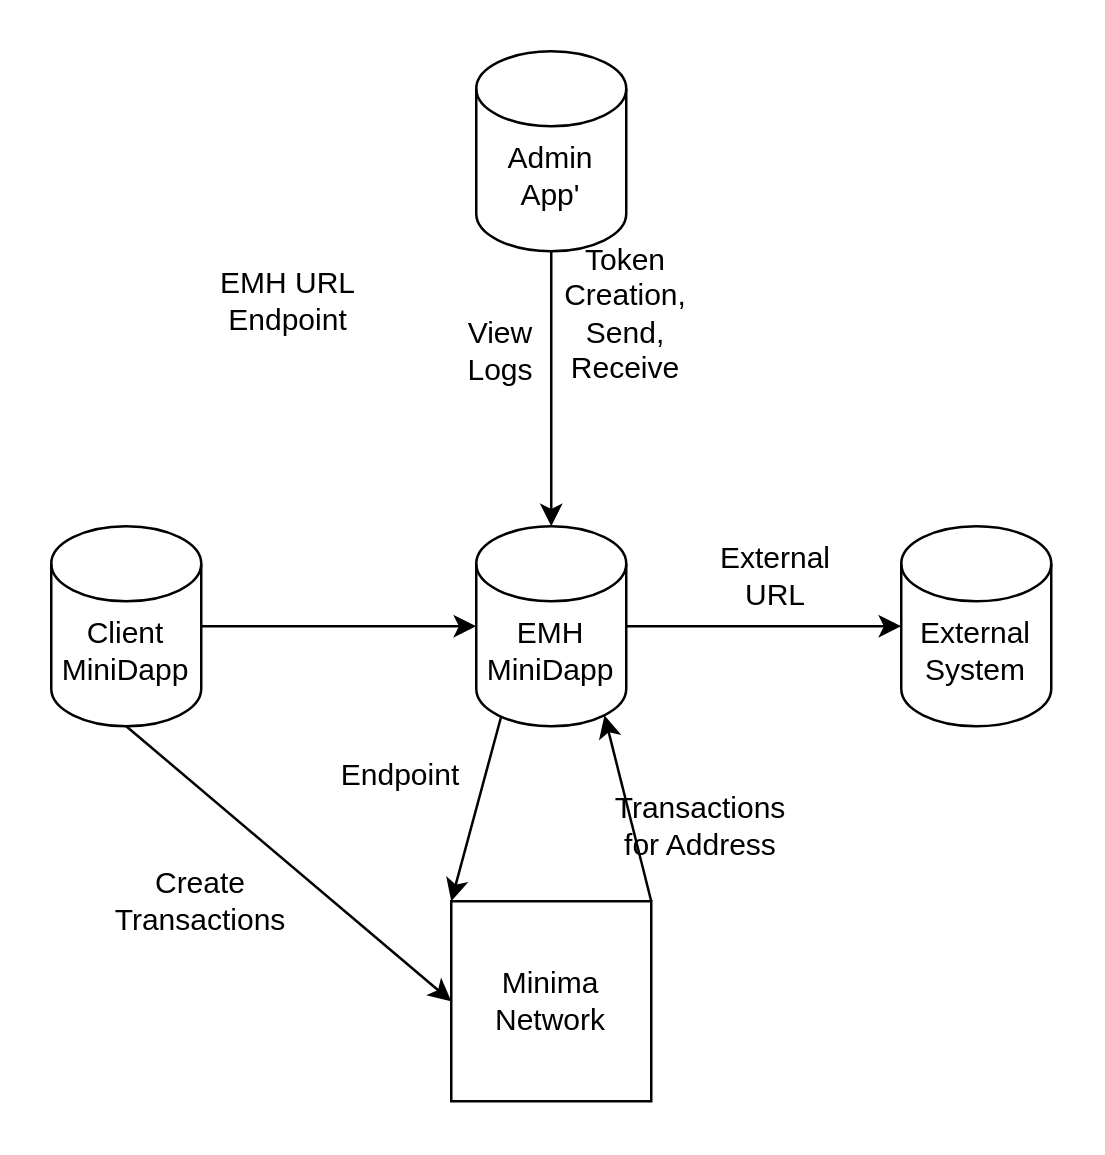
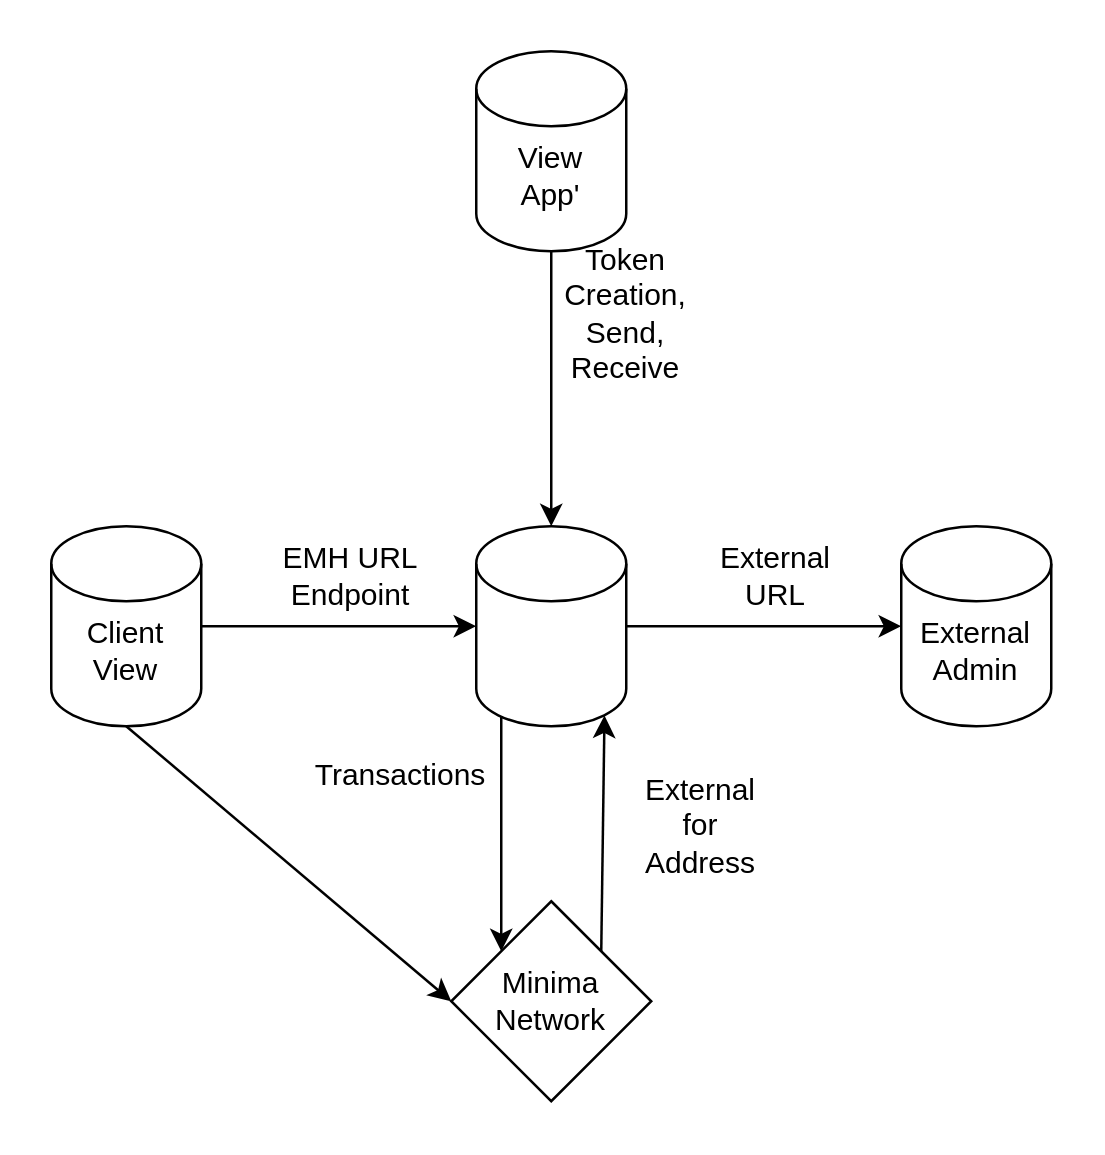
node "Admin App'": label "Admin App'" -> "View App'"
node "EMH URL Endpoint": moved (289, 301) -> (351, 576)
node "View Logs": removed
node "Client MiniDapp": label "Client MiniDapp" -> "Client View"
node "EMH MiniDapp": removed
node "External System": label "External System" -> "External Admin"
node "Endpoint": label "Endpoint" -> "Transactions"
node "Transactions for Address": label "Transactions for Address" -> "External for Address"
node "Create Transactions": removed
node "Minima Network": shape rectangle -> diamond
